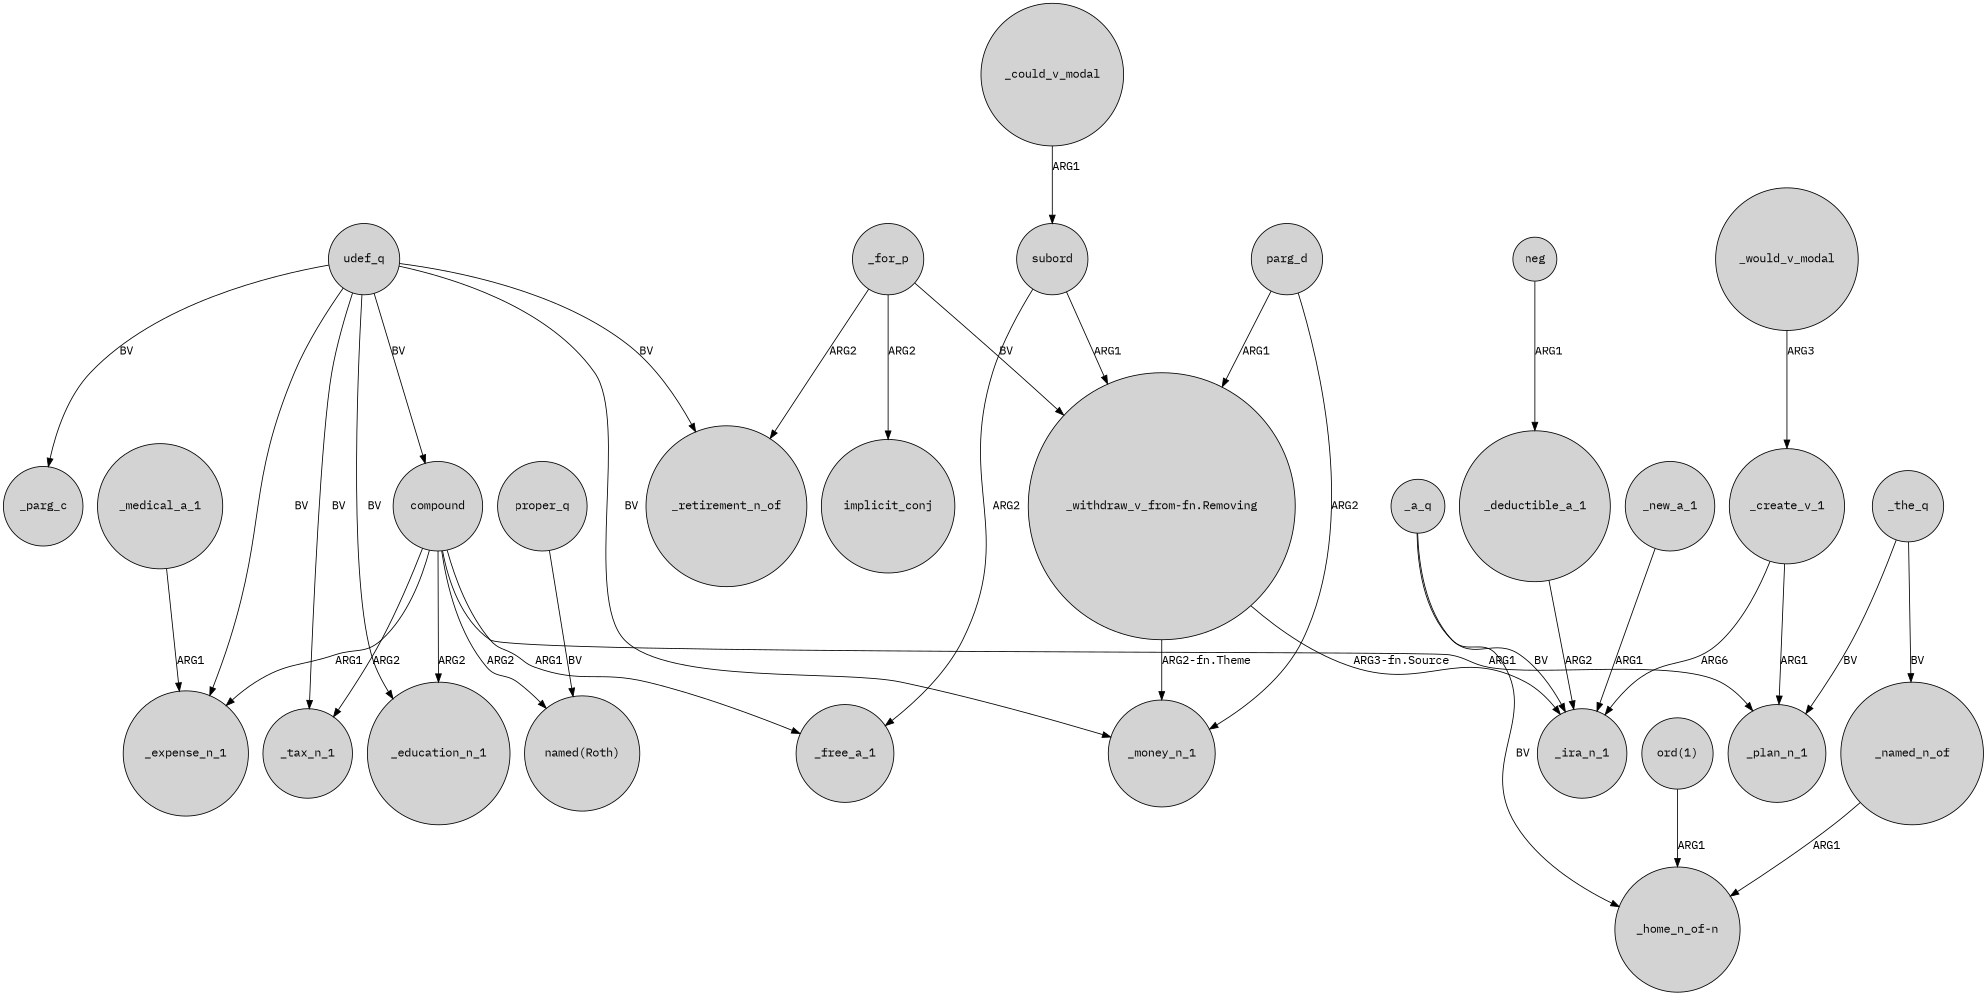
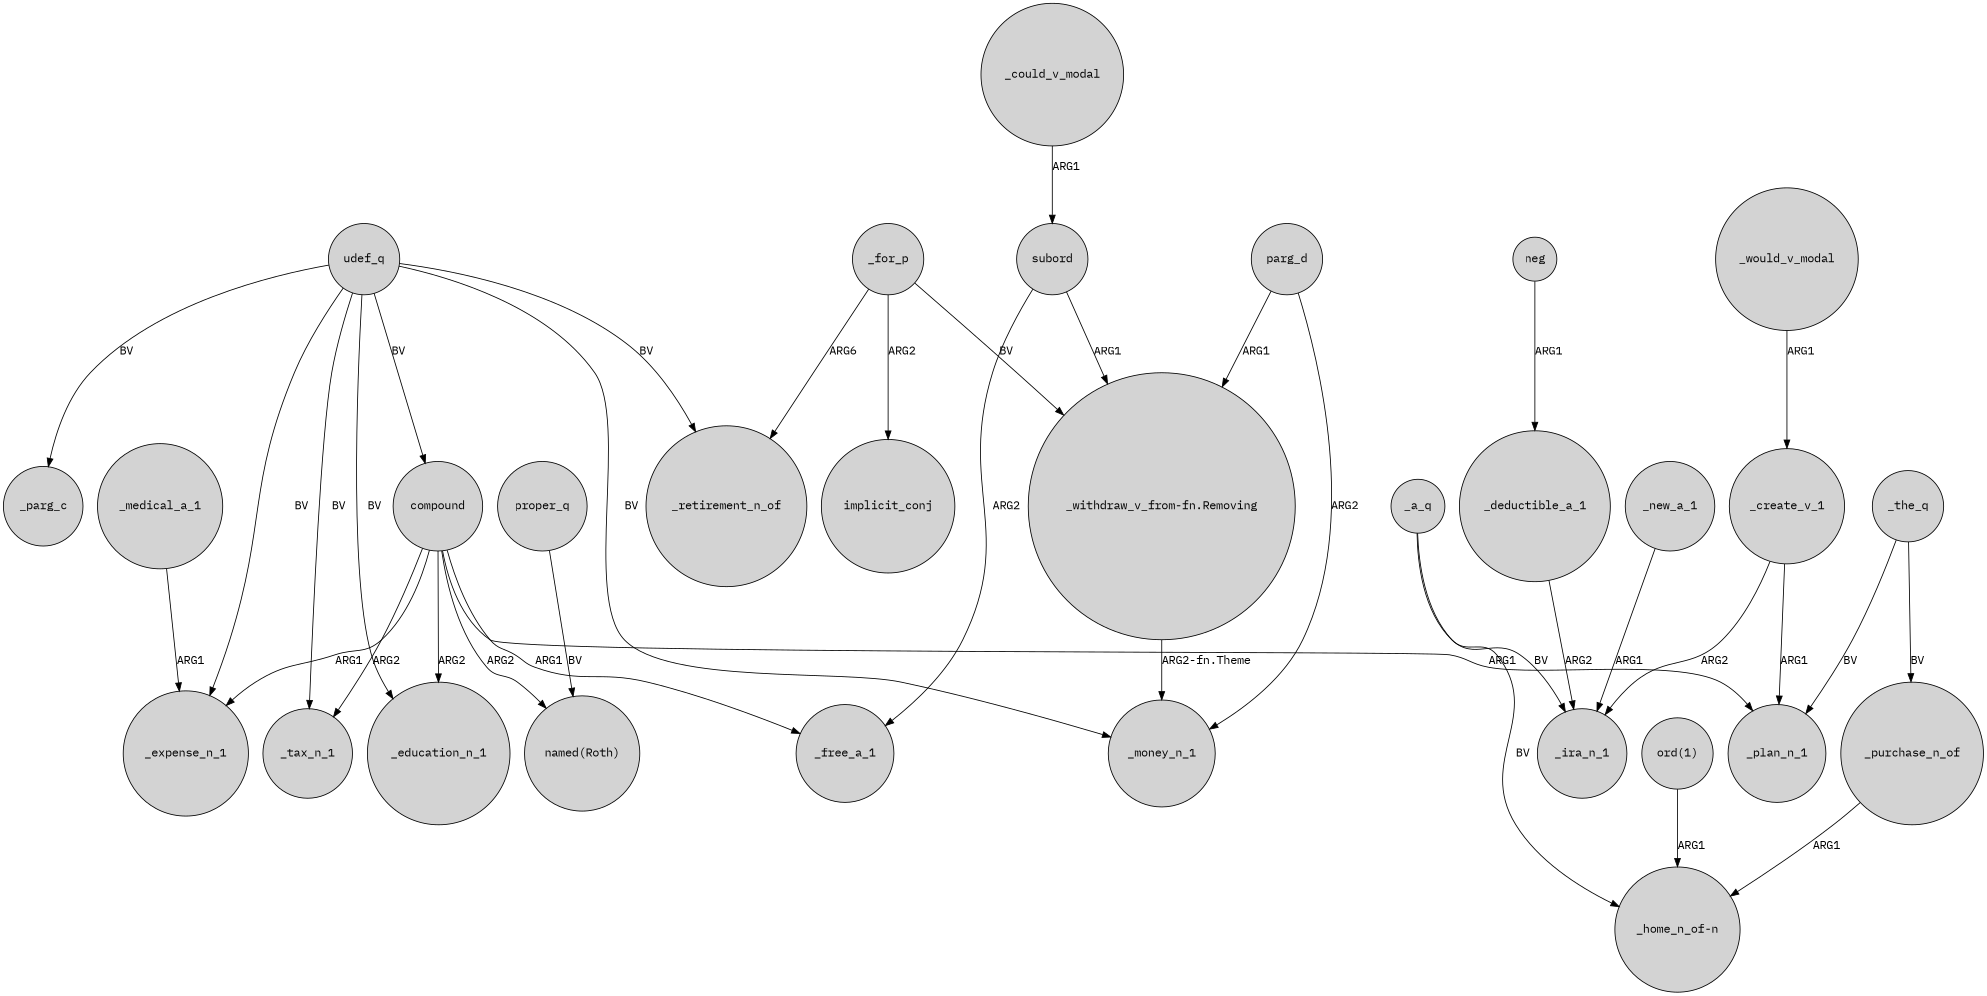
edge "_for_p" -> "_retirement_n_of": label "ARG2" -> "ARG6"
edge "_would_v_modal" -> "_create_v_1": label "ARG3" -> "ARG1"
edge "_create_v_1" -> "_ira_n_1": label "ARG6" -> "ARG2"
edge "_withdraw_v_from-fn.Removing" -> "_ira_n_1": removed, label "ARG3-fn.Source"
node "_named_n_of": label "_named_n_of" -> "_purchase_n_of"
